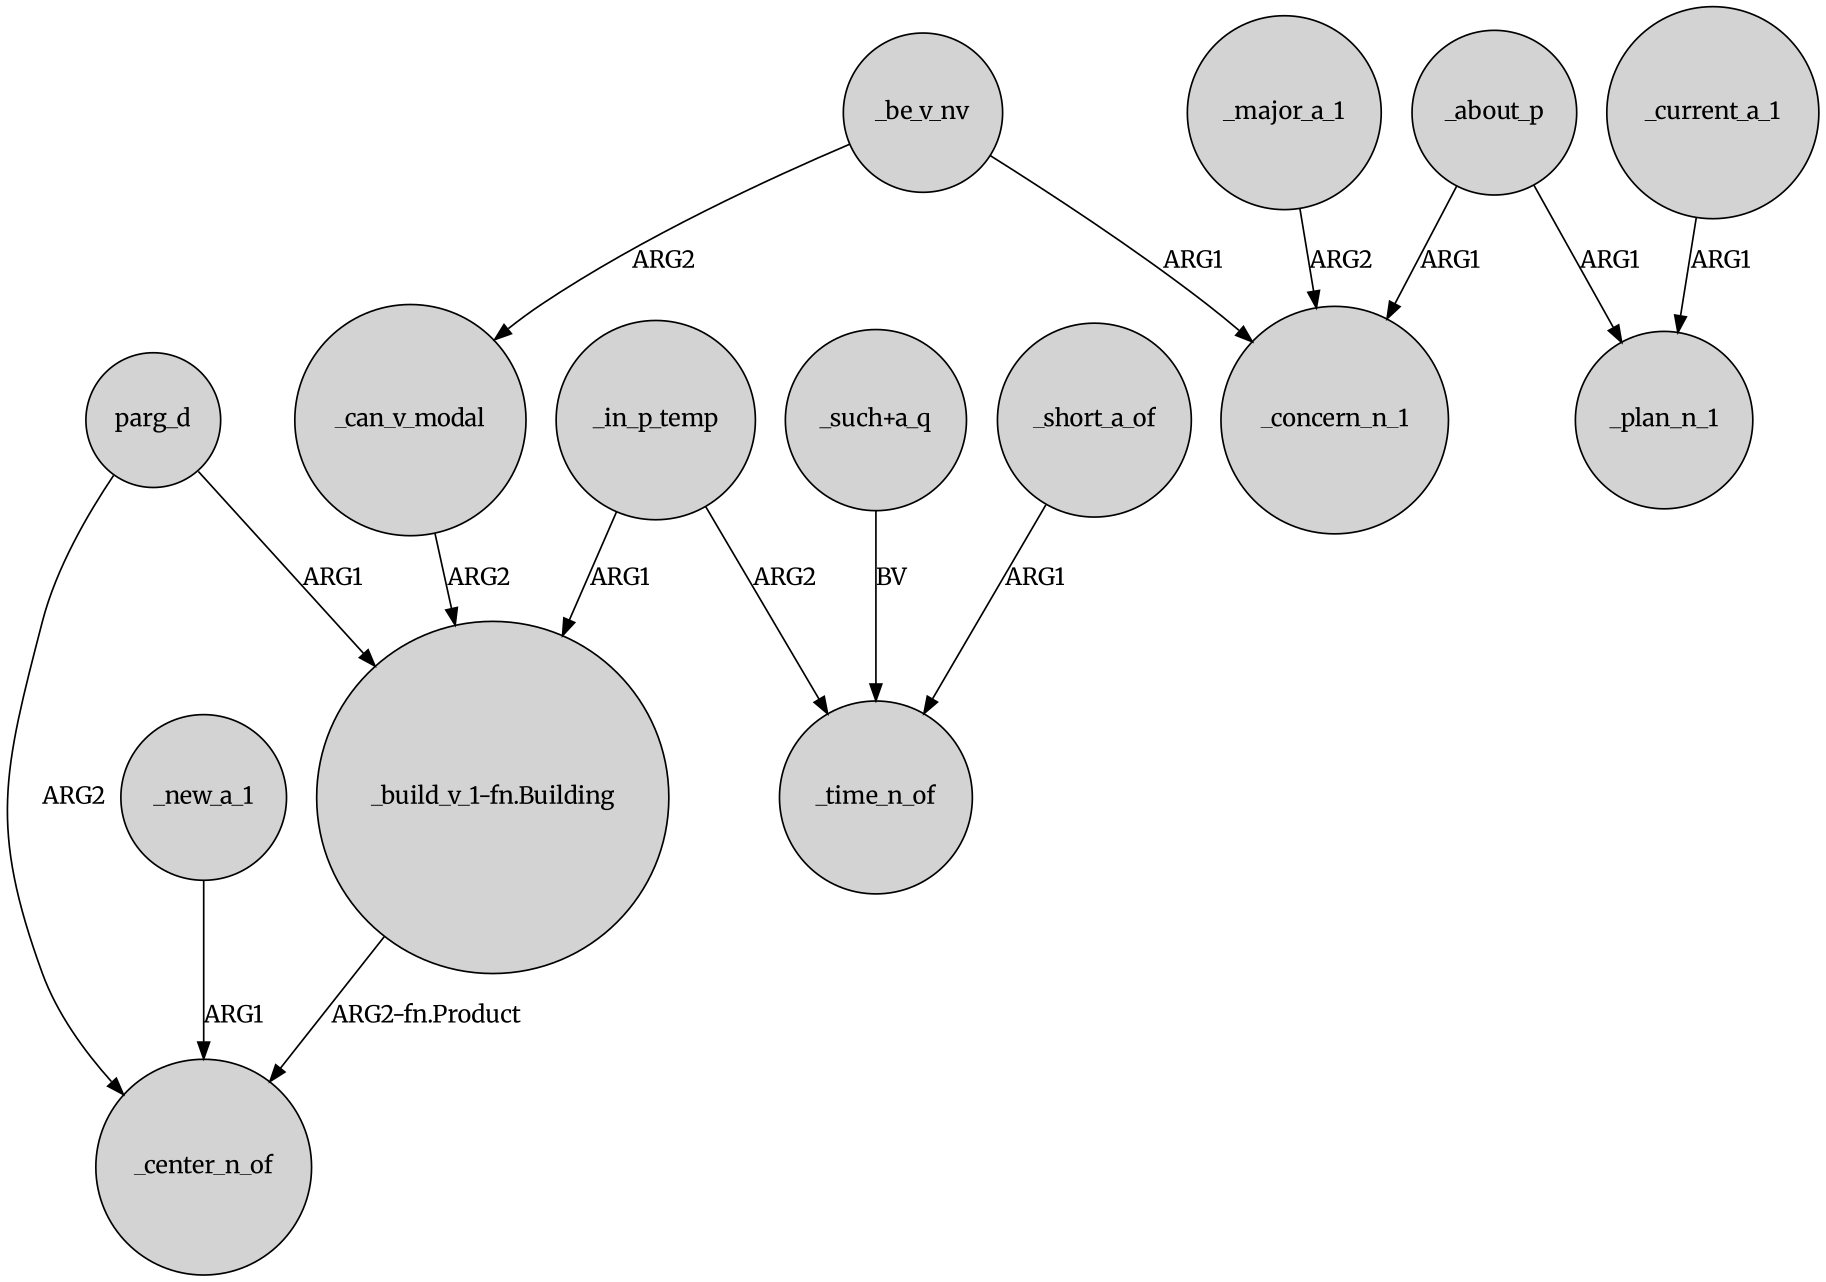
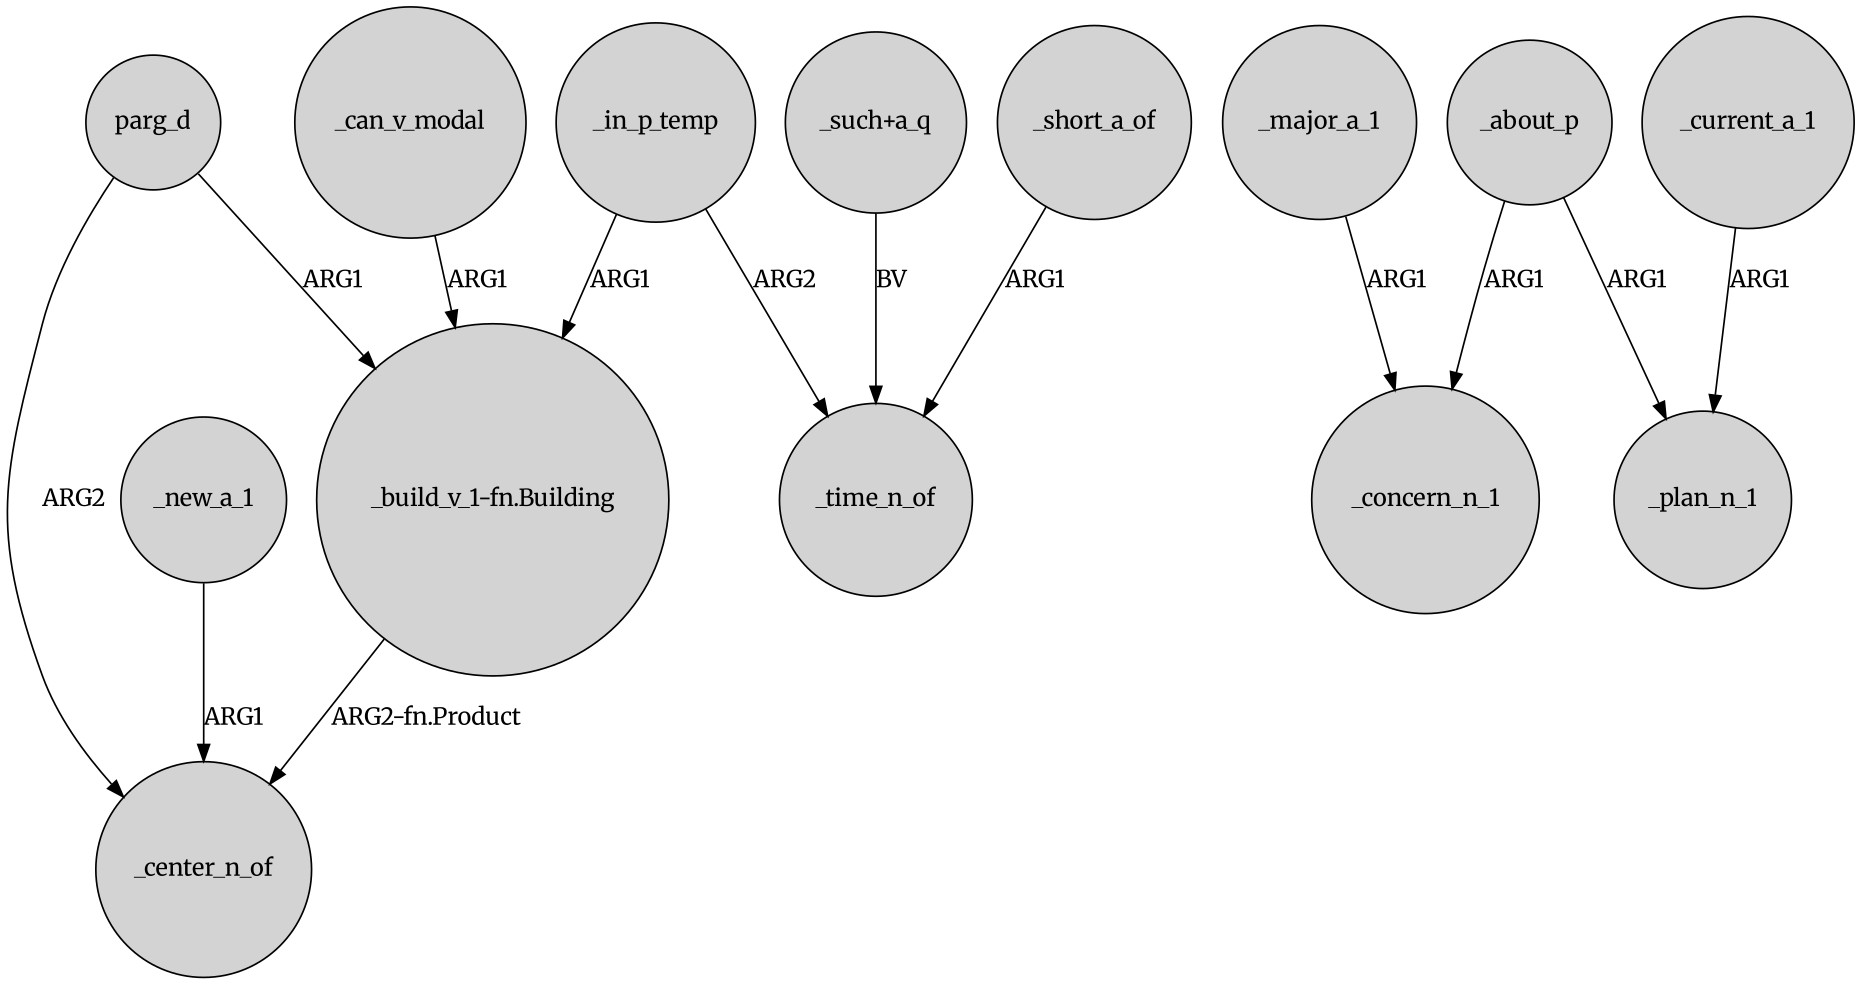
node "_be_v_nv": removed
edge "_major_a_1" -> "_concern_n_1": label "ARG2" -> "ARG1"
edge "_can_v_modal" -> "_build_v_1-fn.Building": label "ARG2" -> "ARG1"
